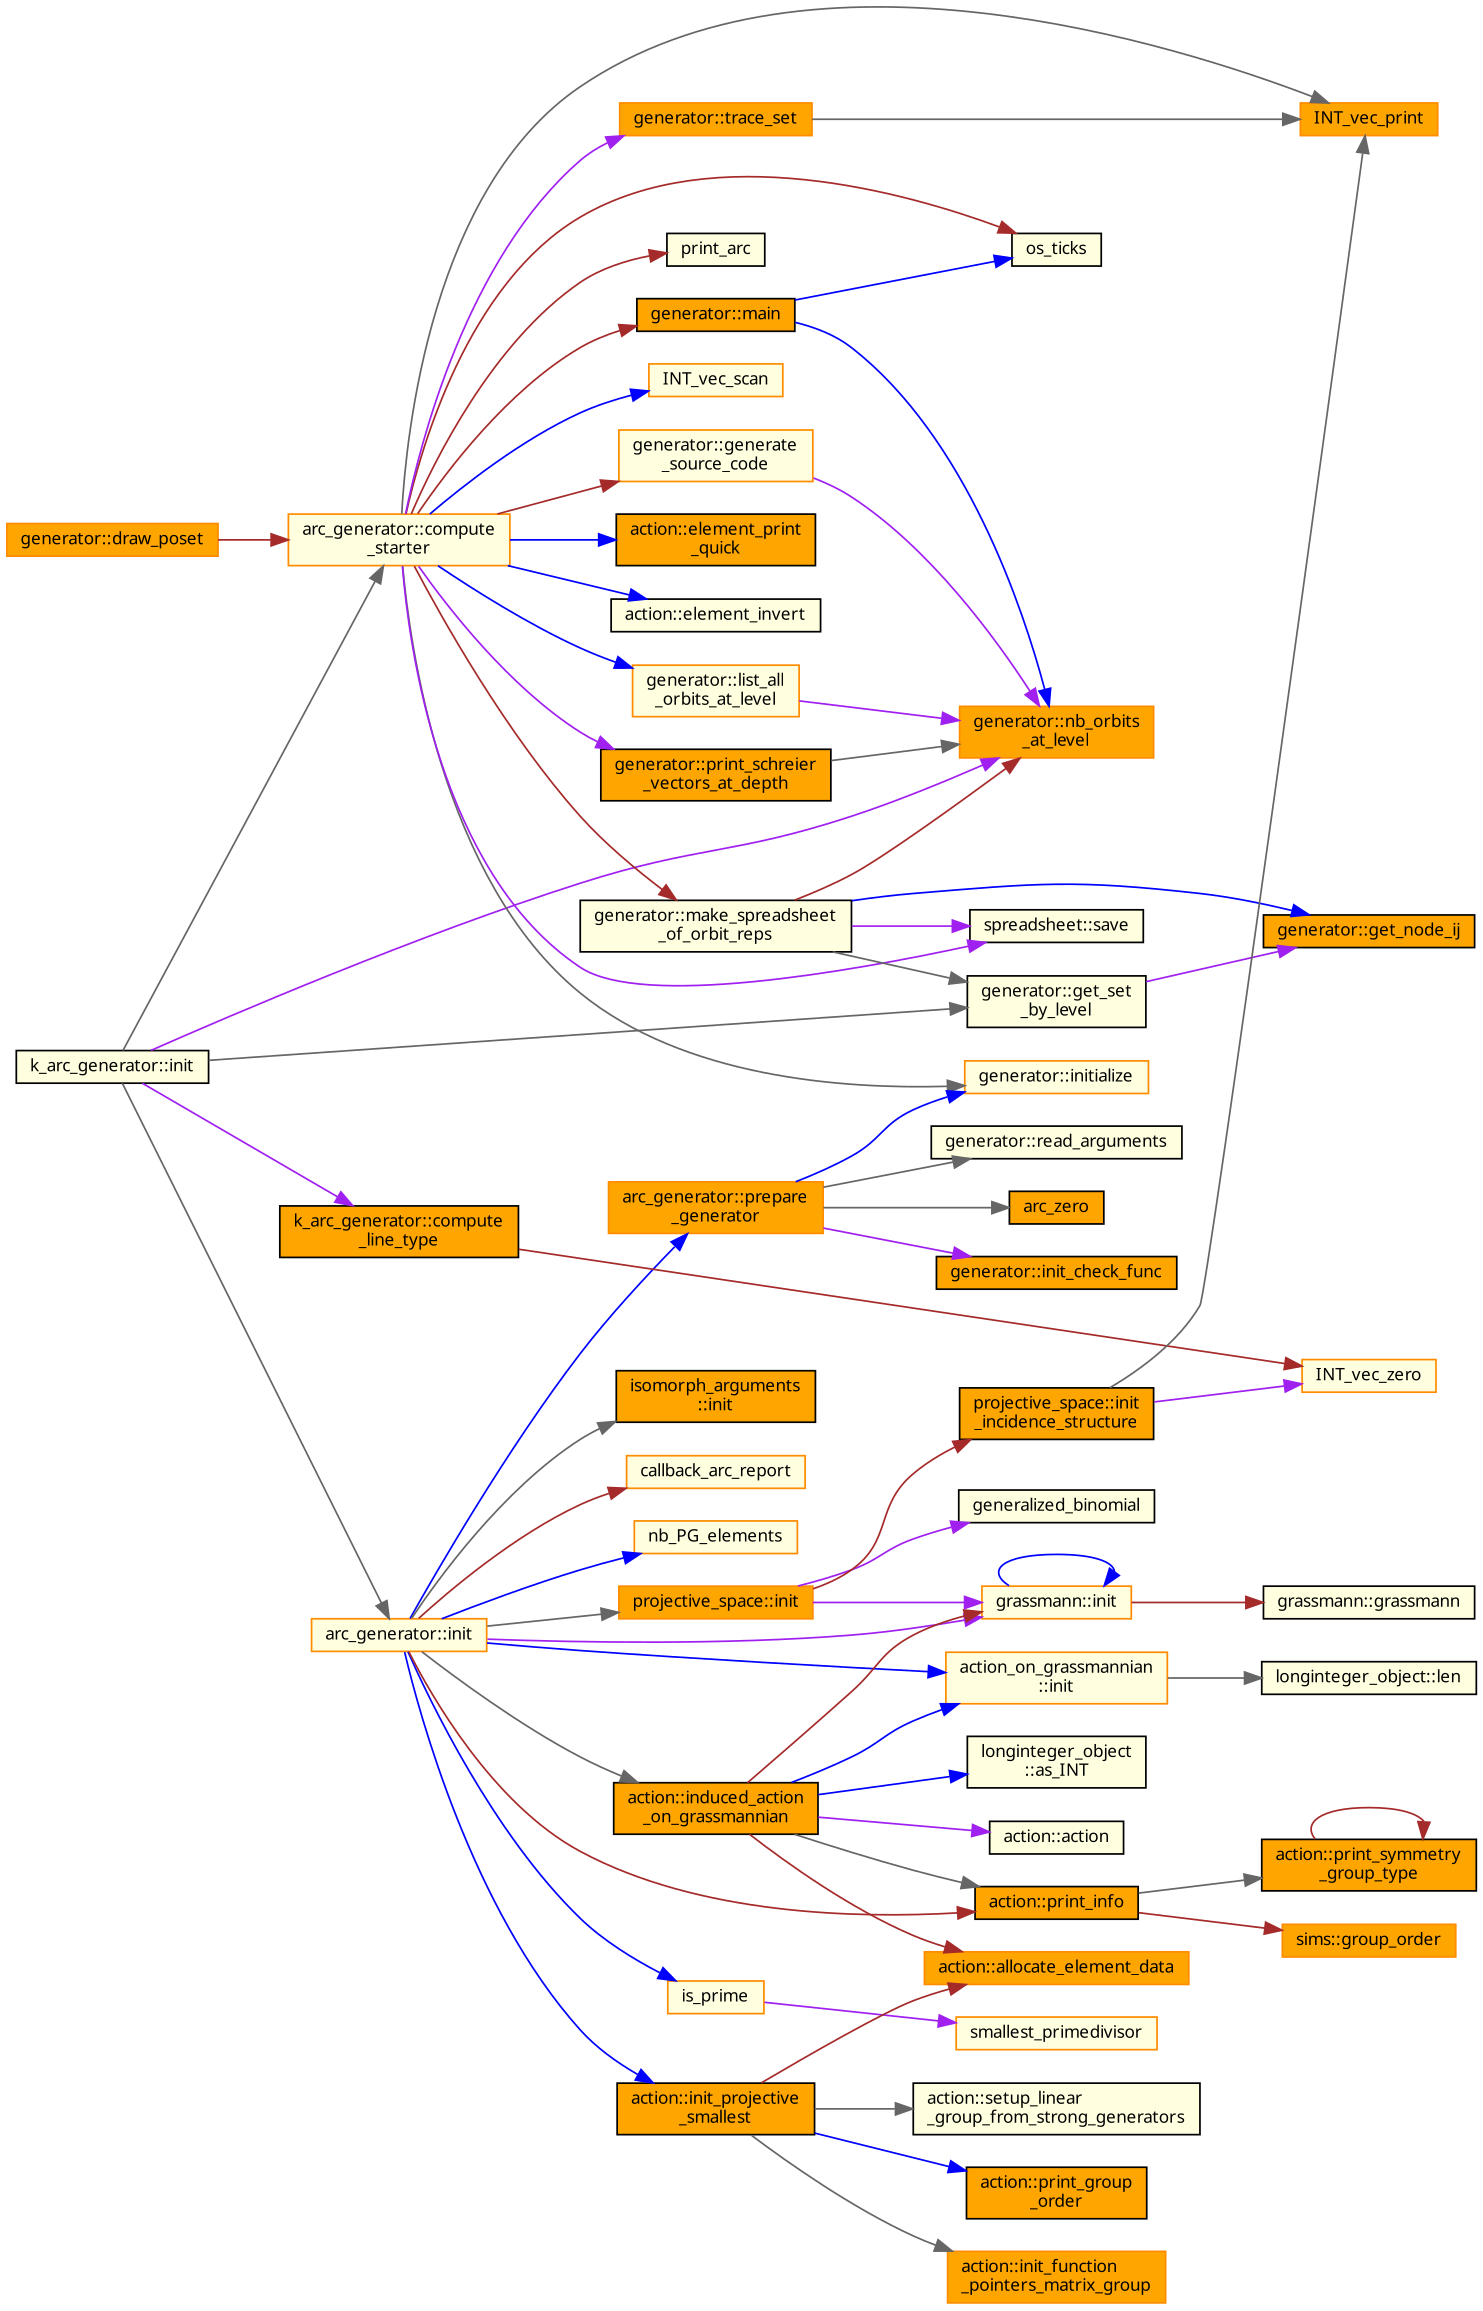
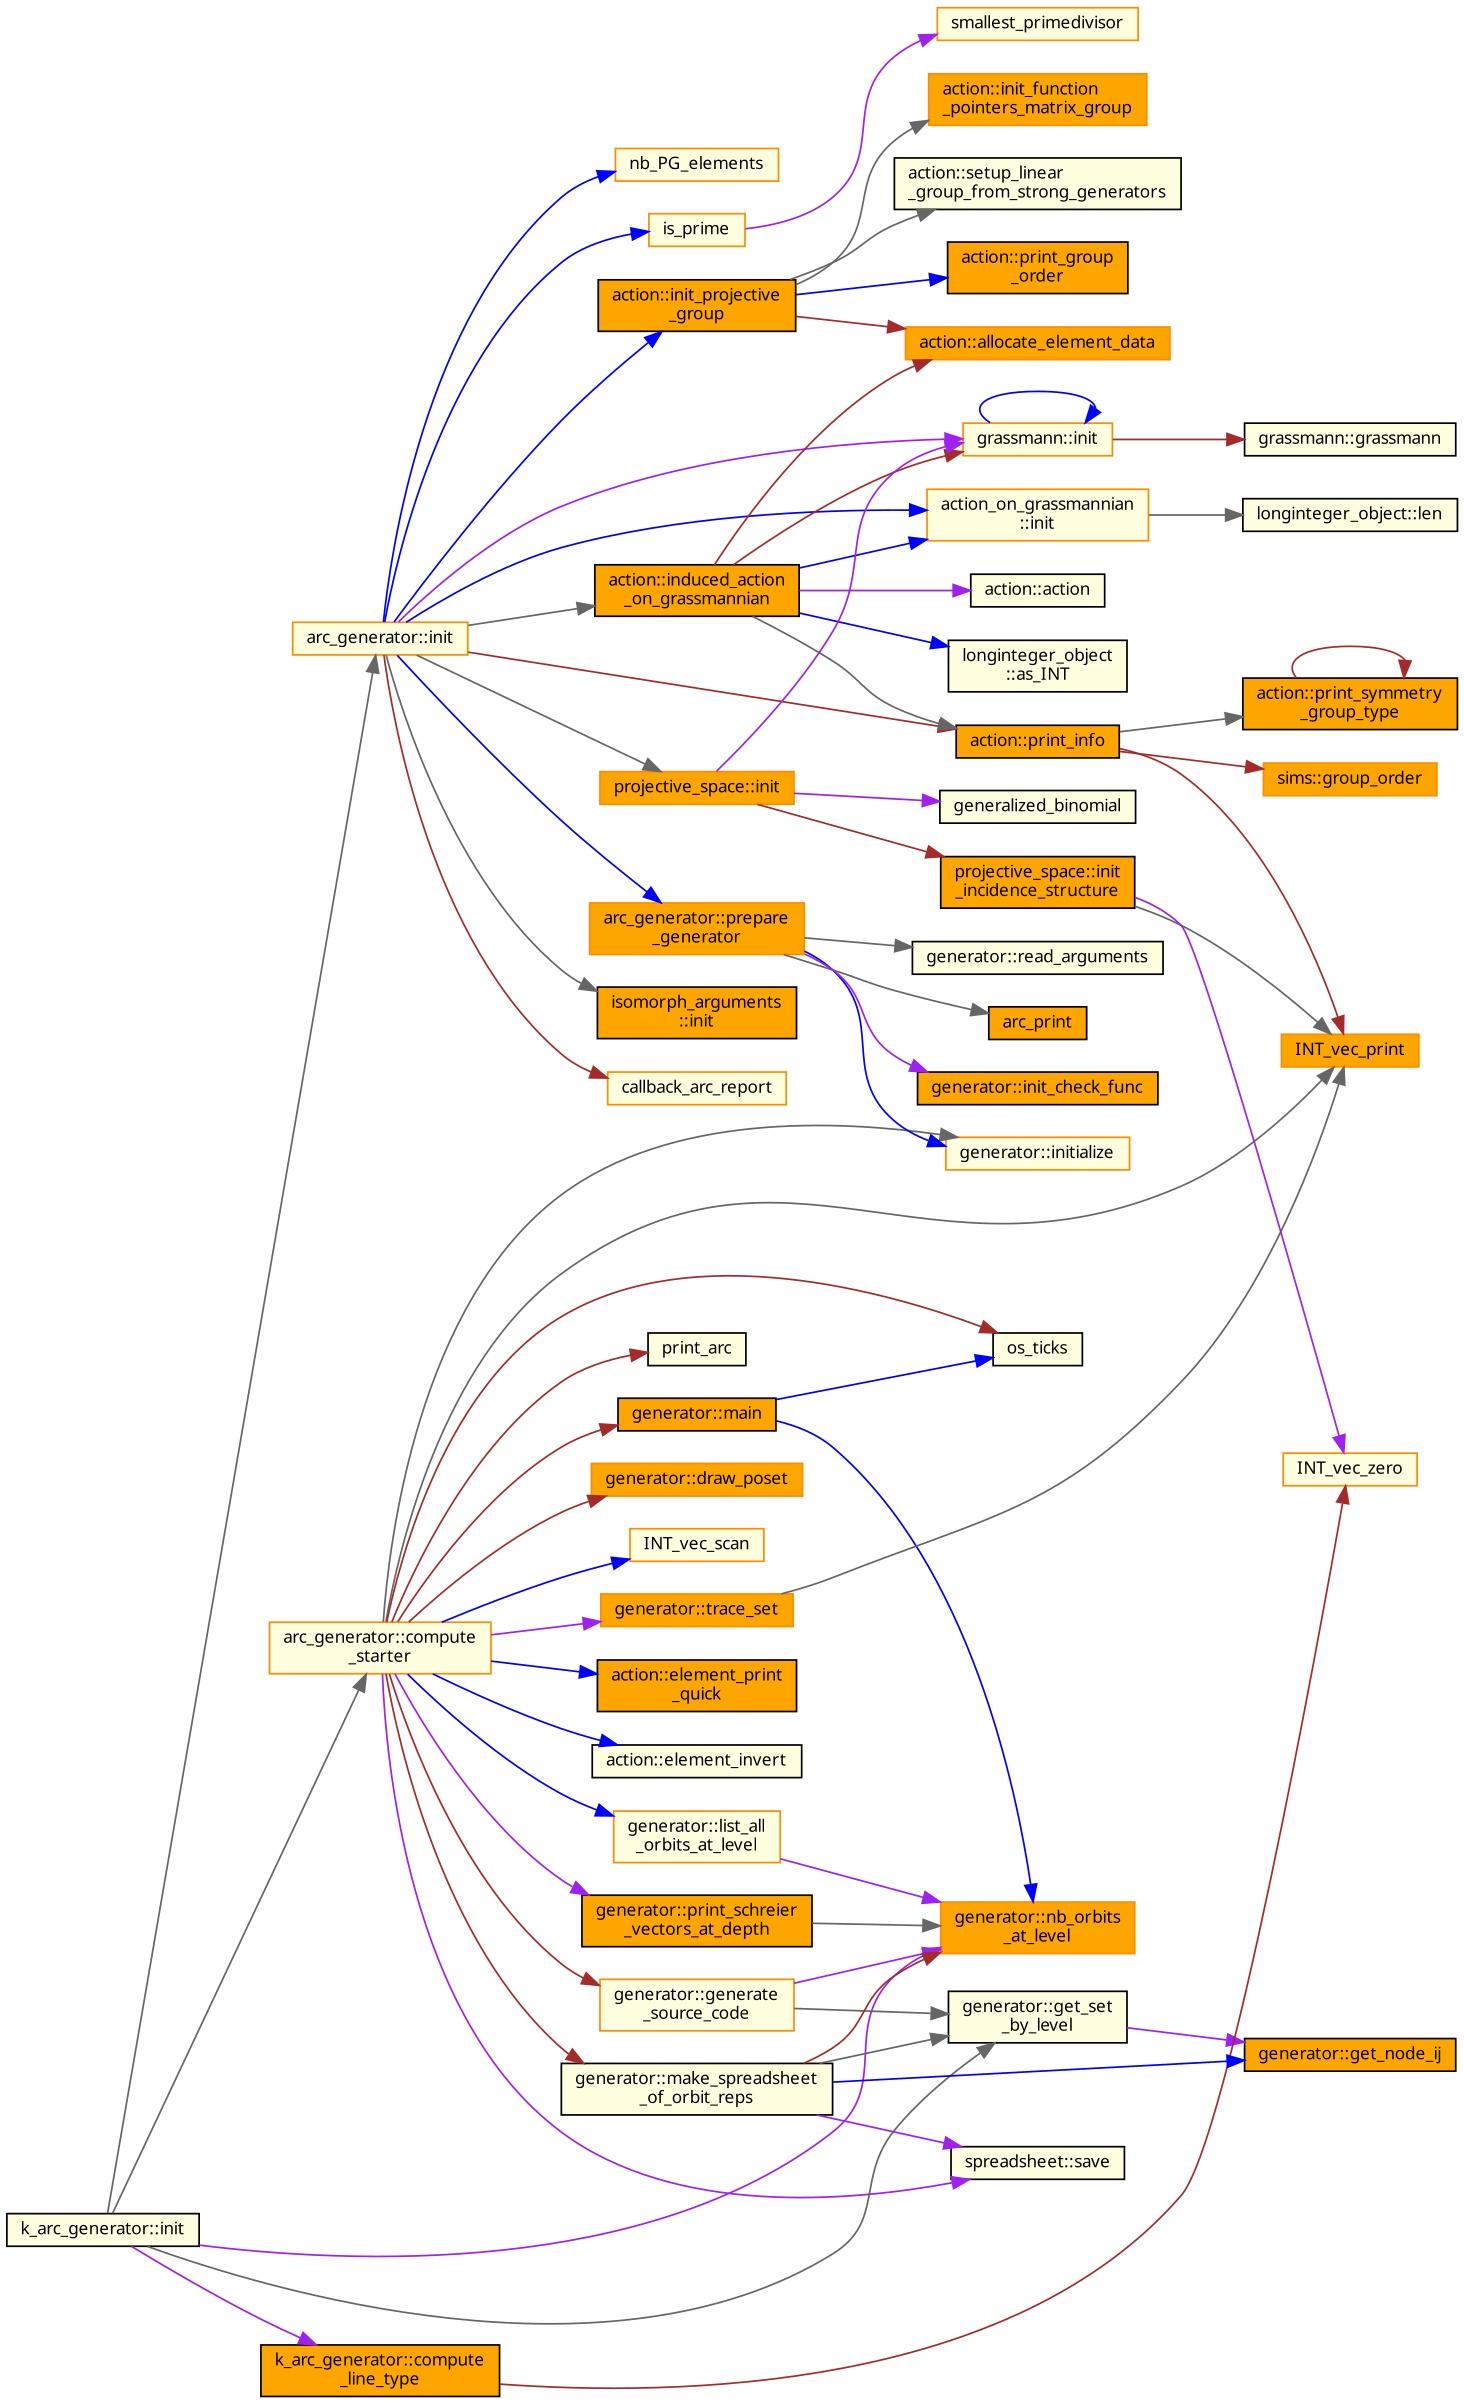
edge "generator::draw_poset" -> "arc_generator::compute _starter": reversed
edge "action::print_info" -> "INT_vec_print": added
node "arc_zero": label "arc_zero" -> "arc_print"
edge "generator::generate _source_code" -> "generator::get_set _by_level": added
node "action::init_projective _smallest": label "action::init_projective _smallest" -> "action::init_projective _group"
